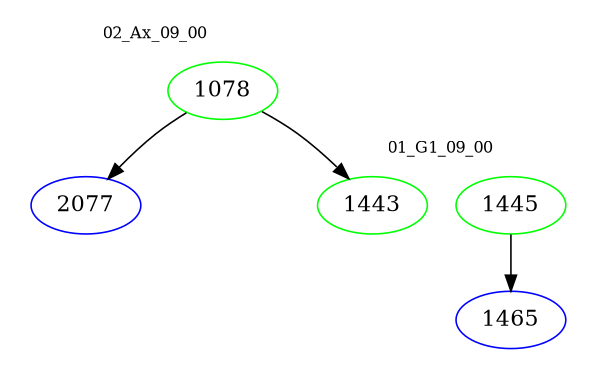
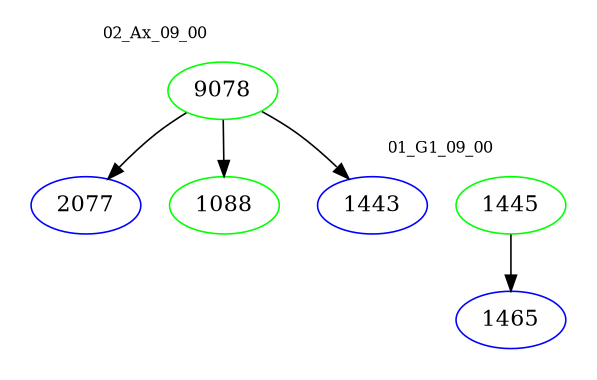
node "1078": label "1078" -> "9078"
node "1088": added
node "1443": color green -> blue
